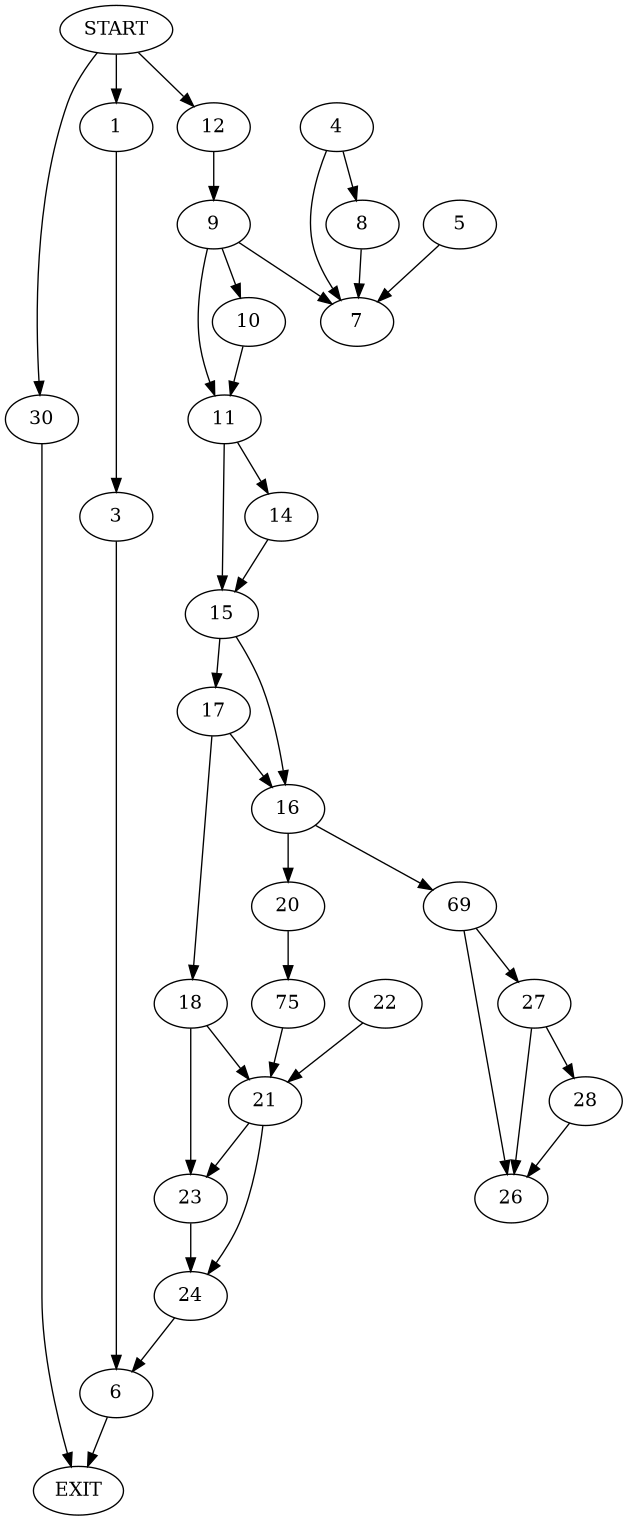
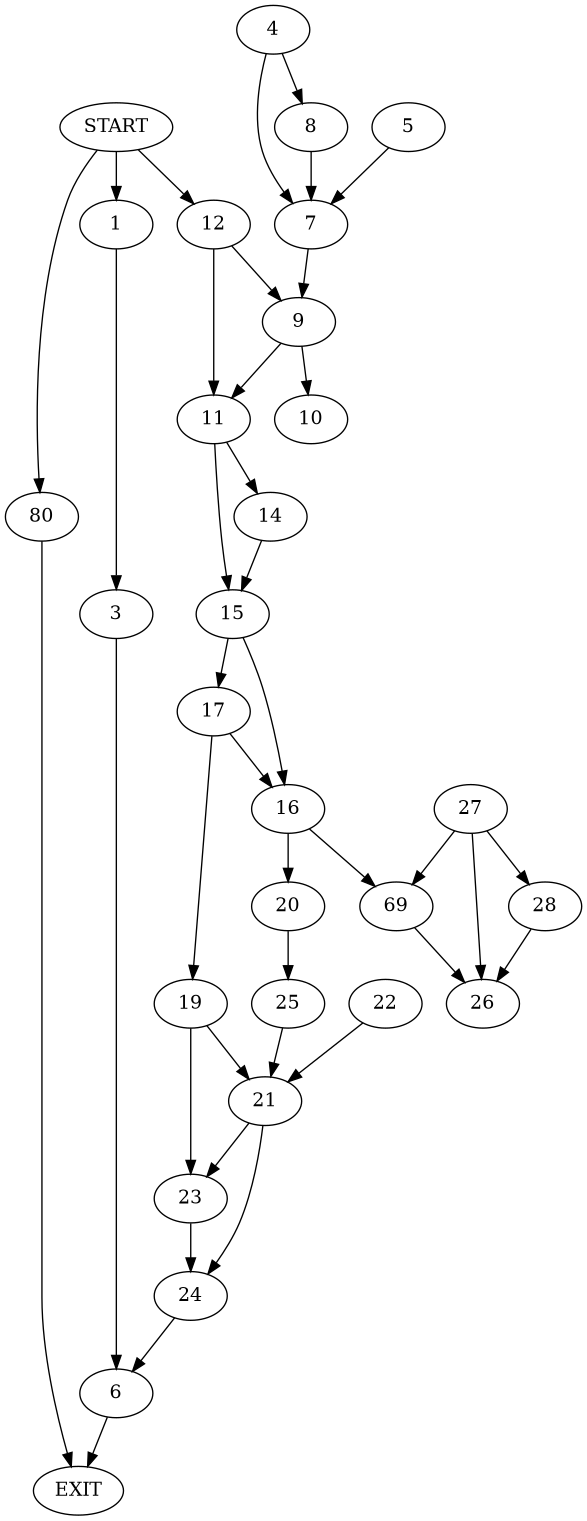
edge "9" -> "7": reversed
edge "10" -> "11": now "12" -> "11"
node "30": label "30" -> "80"
edge "69" -> "27": reversed
node "18": label "18" -> "19"
node "75": label "75" -> "25"
